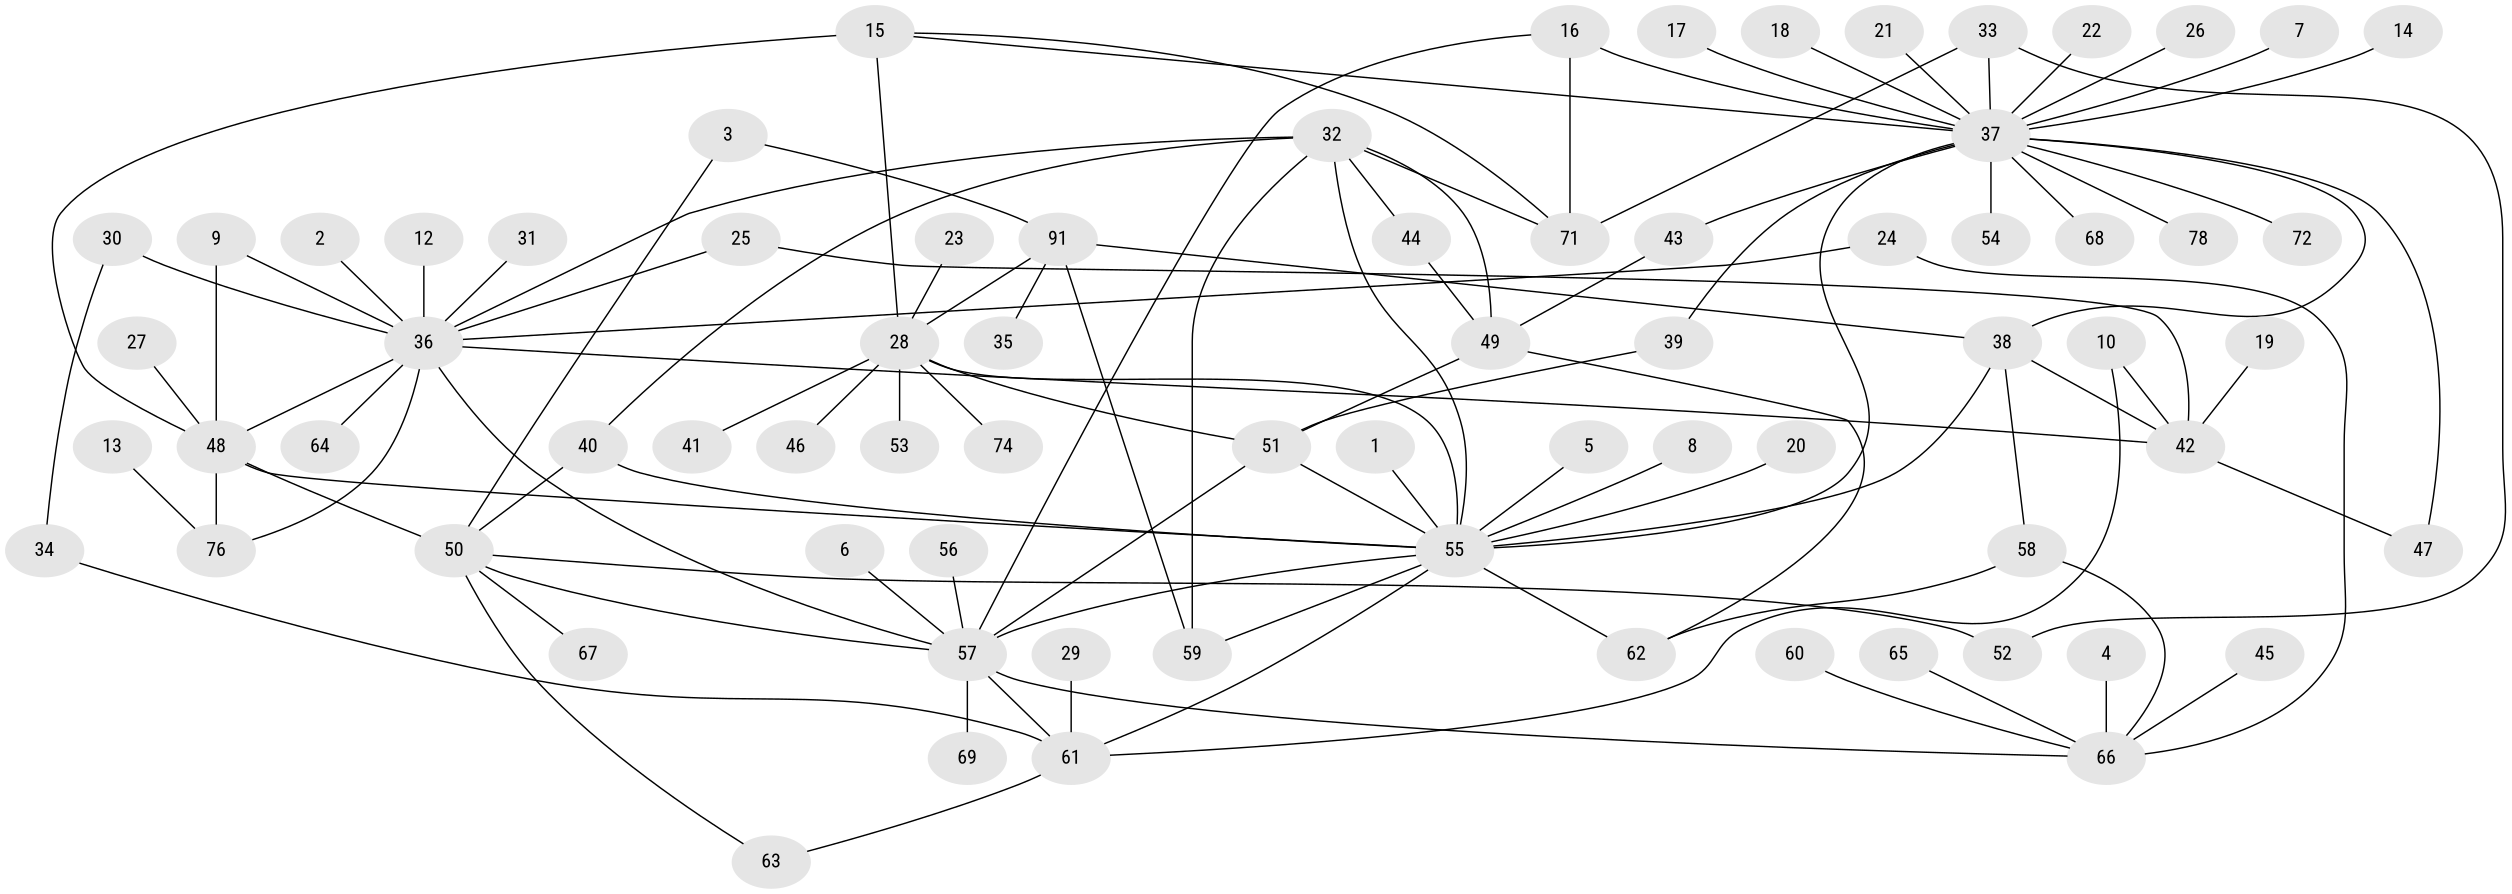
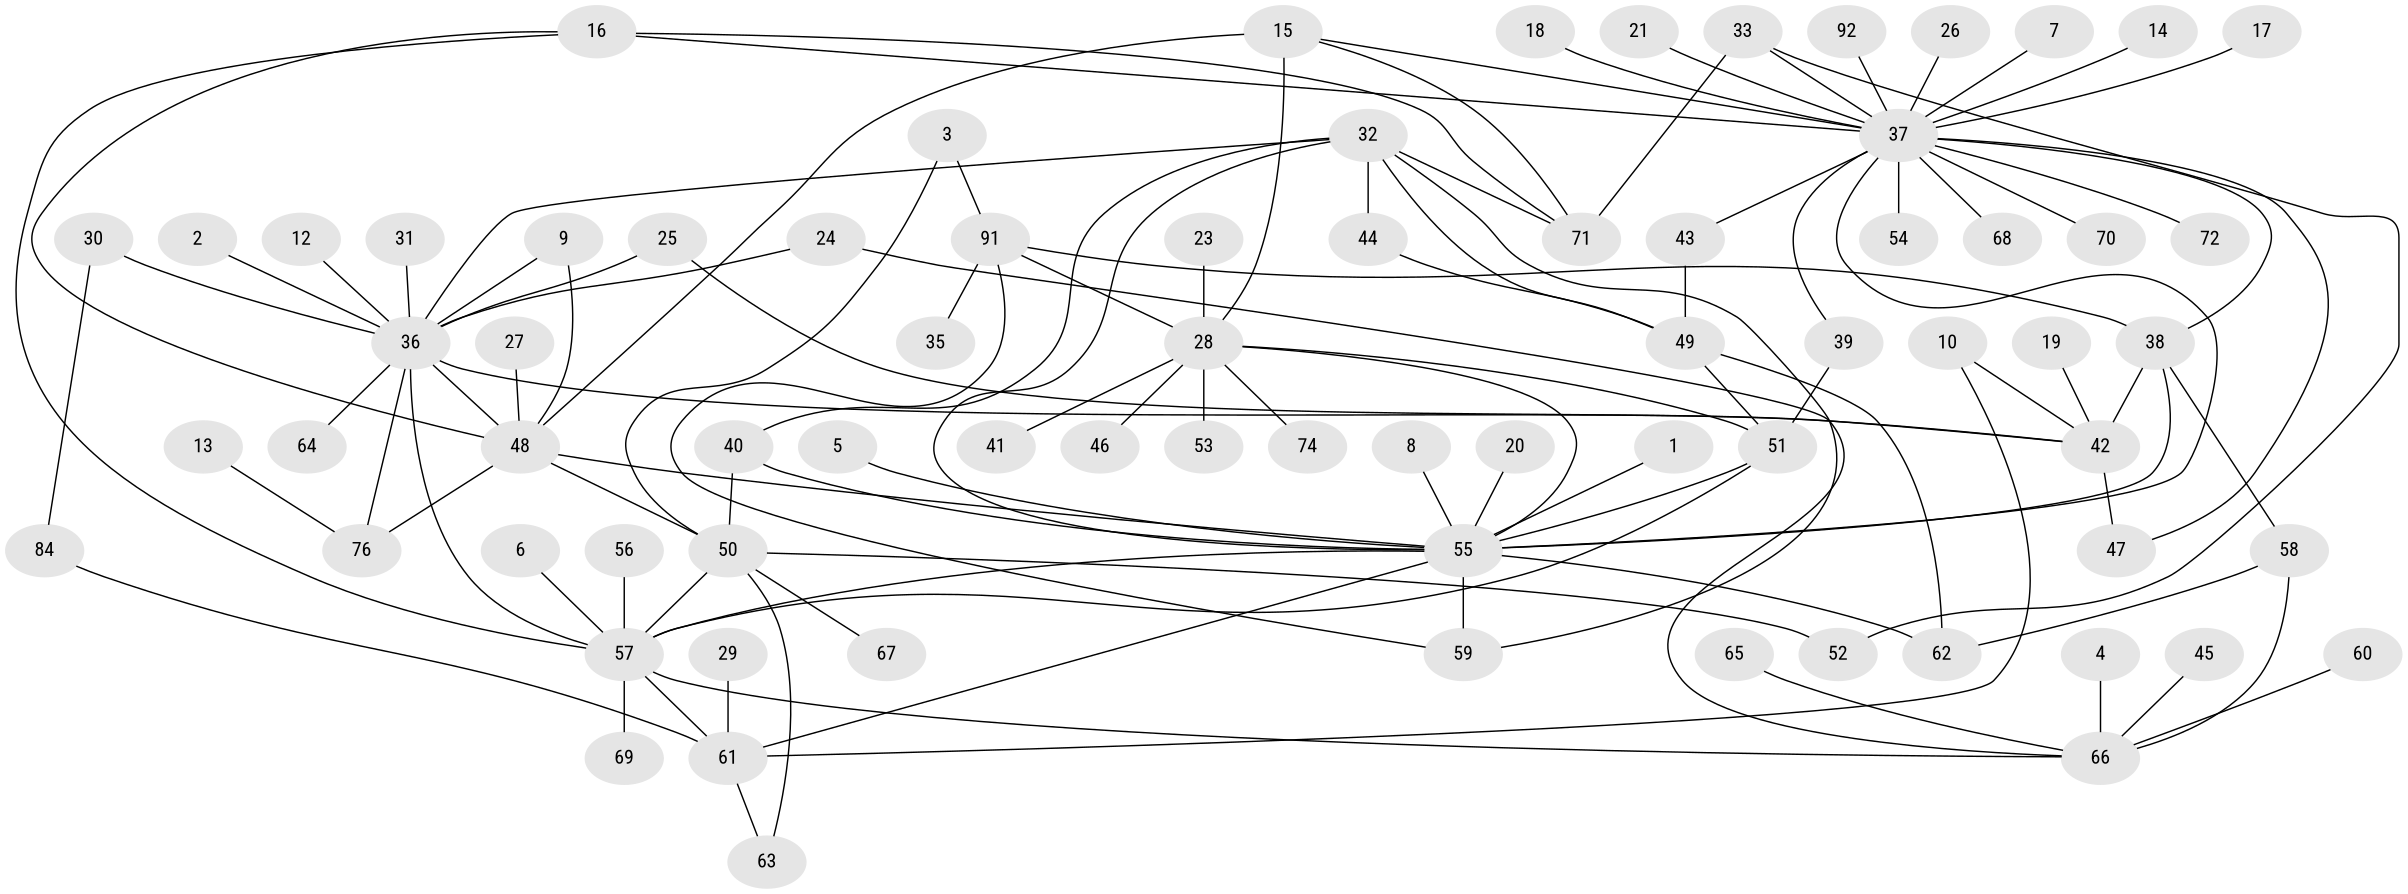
node "22": label "22" -> "92"
edge "16" -- "48": added
node "78": label "78" -> "70"
node "34": label "34" -> "84"
